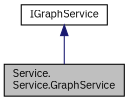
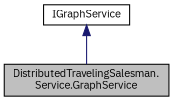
node "Service. Service.GraphService": label "Service. Service.GraphService" -> "DistributedTravelingSalesman. Service.GraphService"
